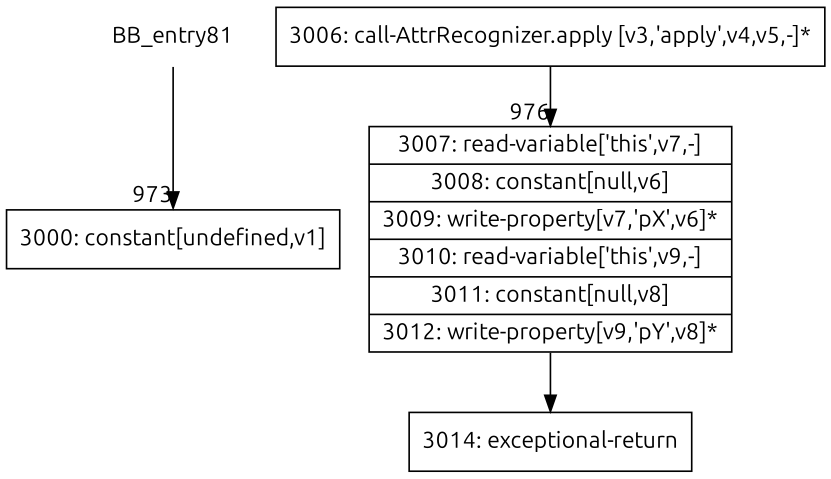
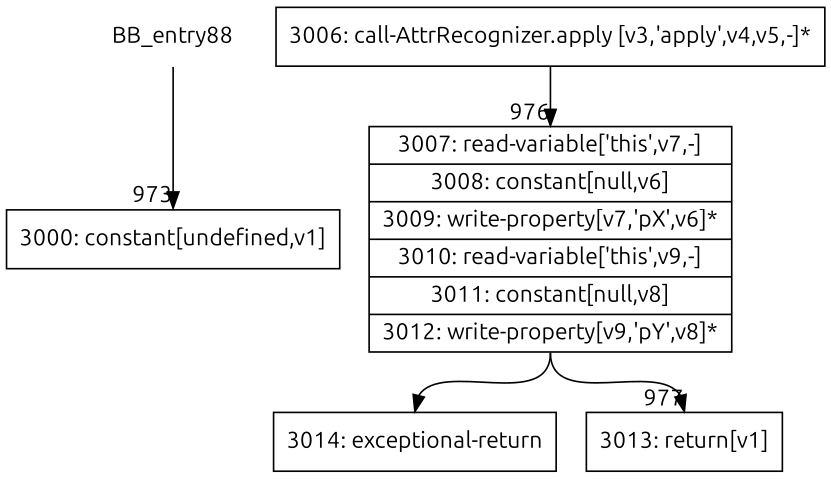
node "BB_entry81": label "BB_entry81" -> "BB_entry88"
node "3013: return[v1]": added
